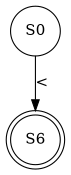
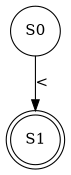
node "S6": label "S6" -> "S1"
